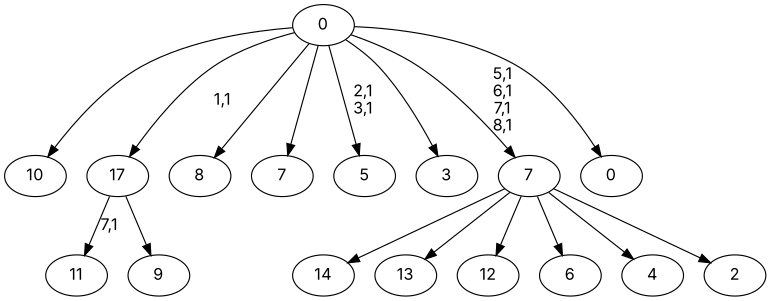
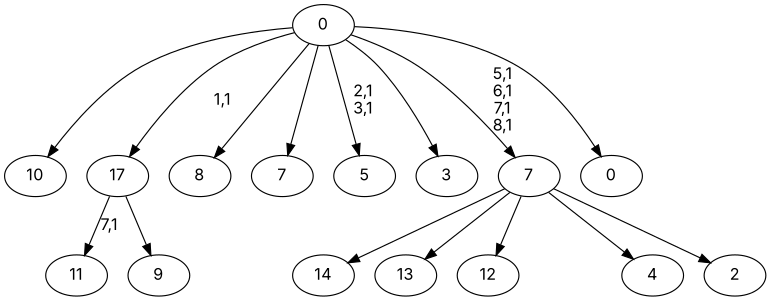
node "6": removed
